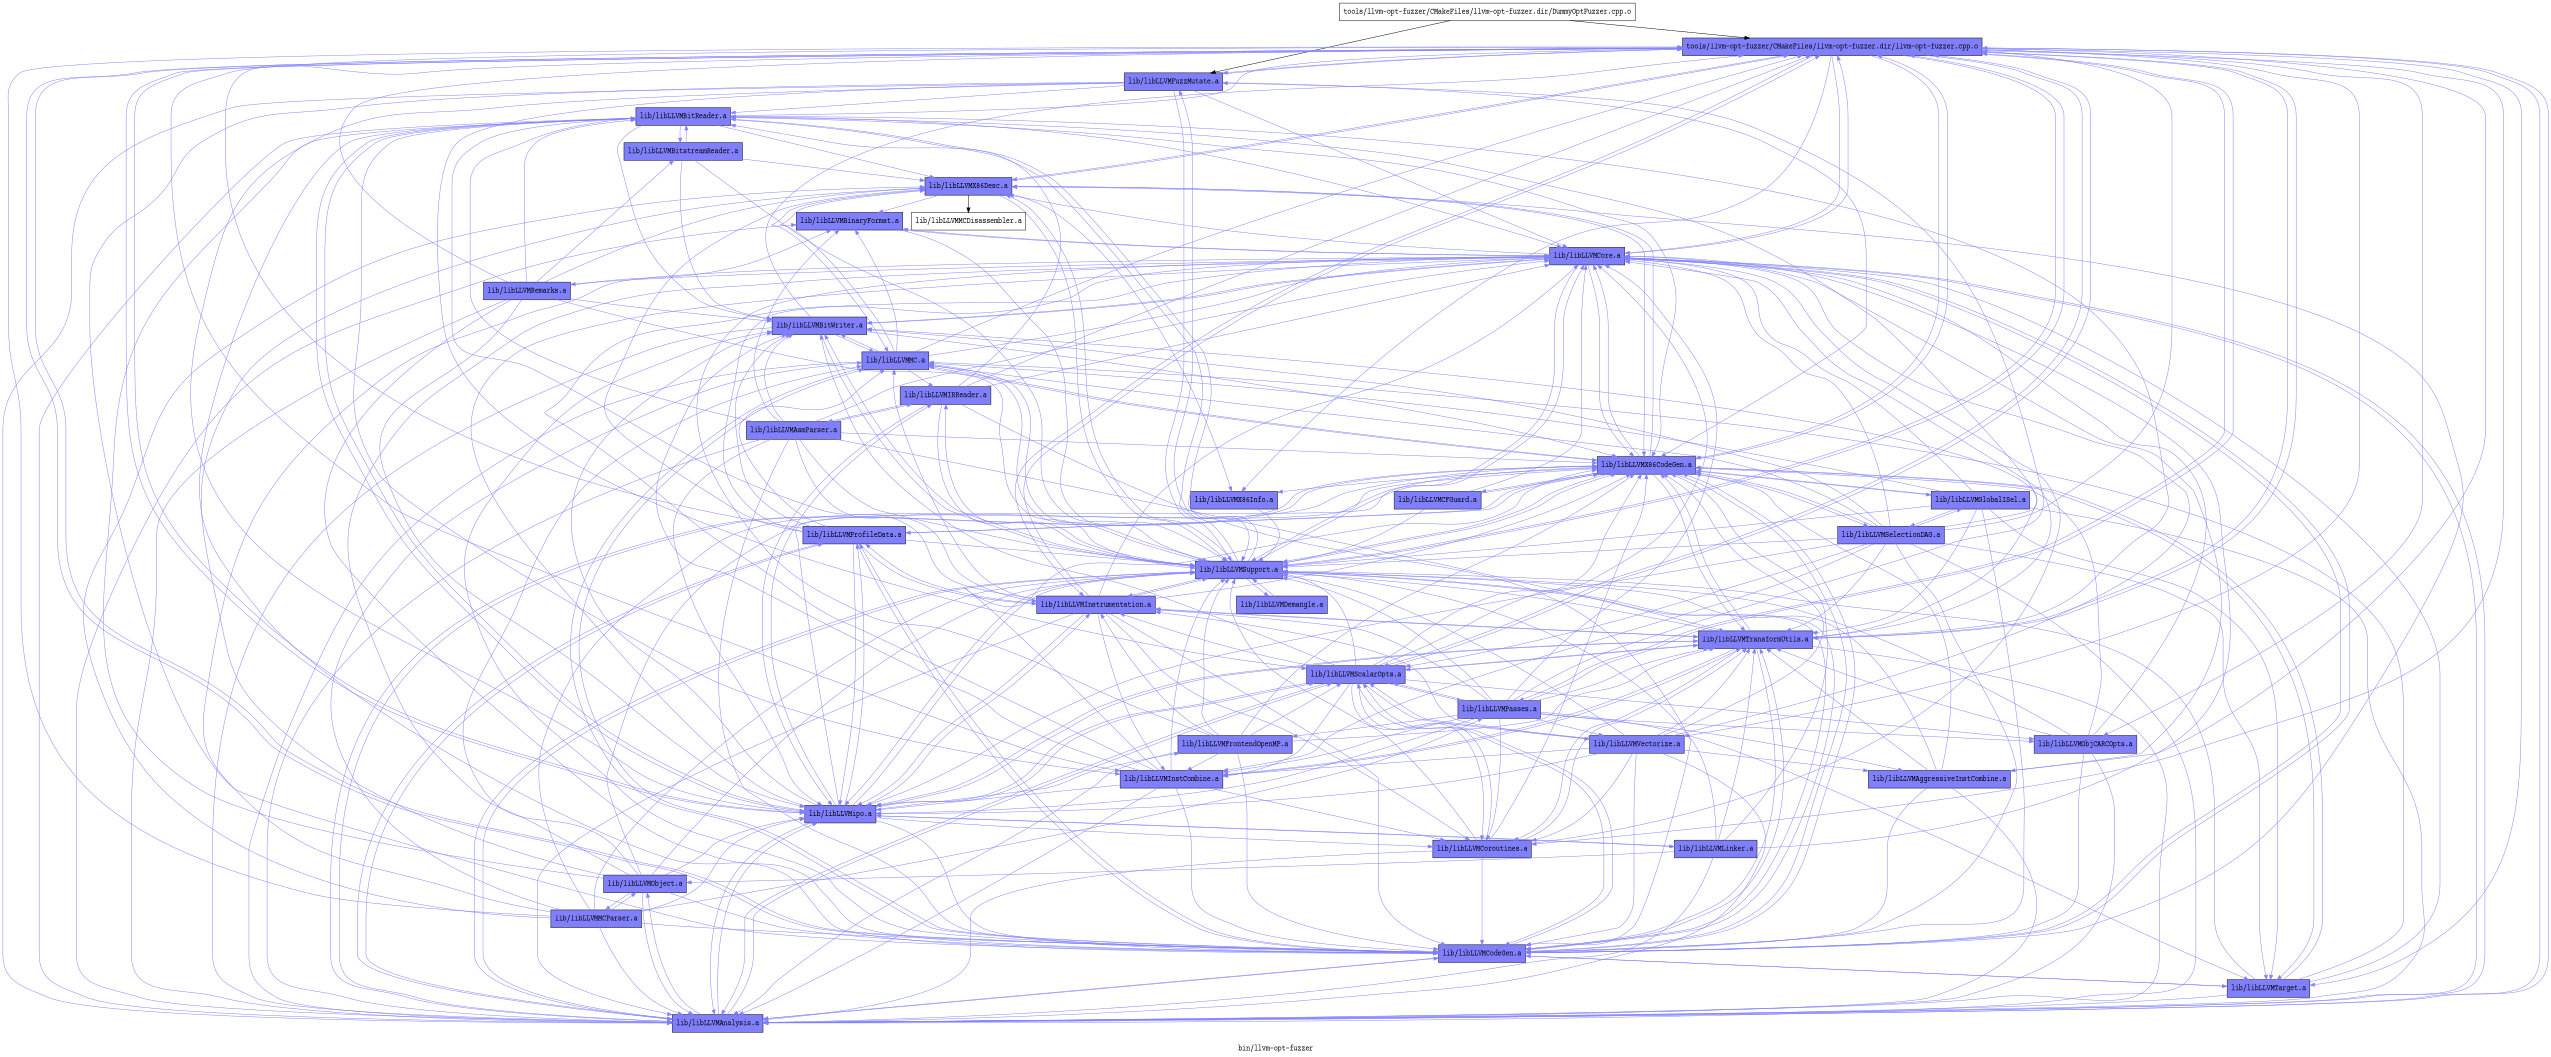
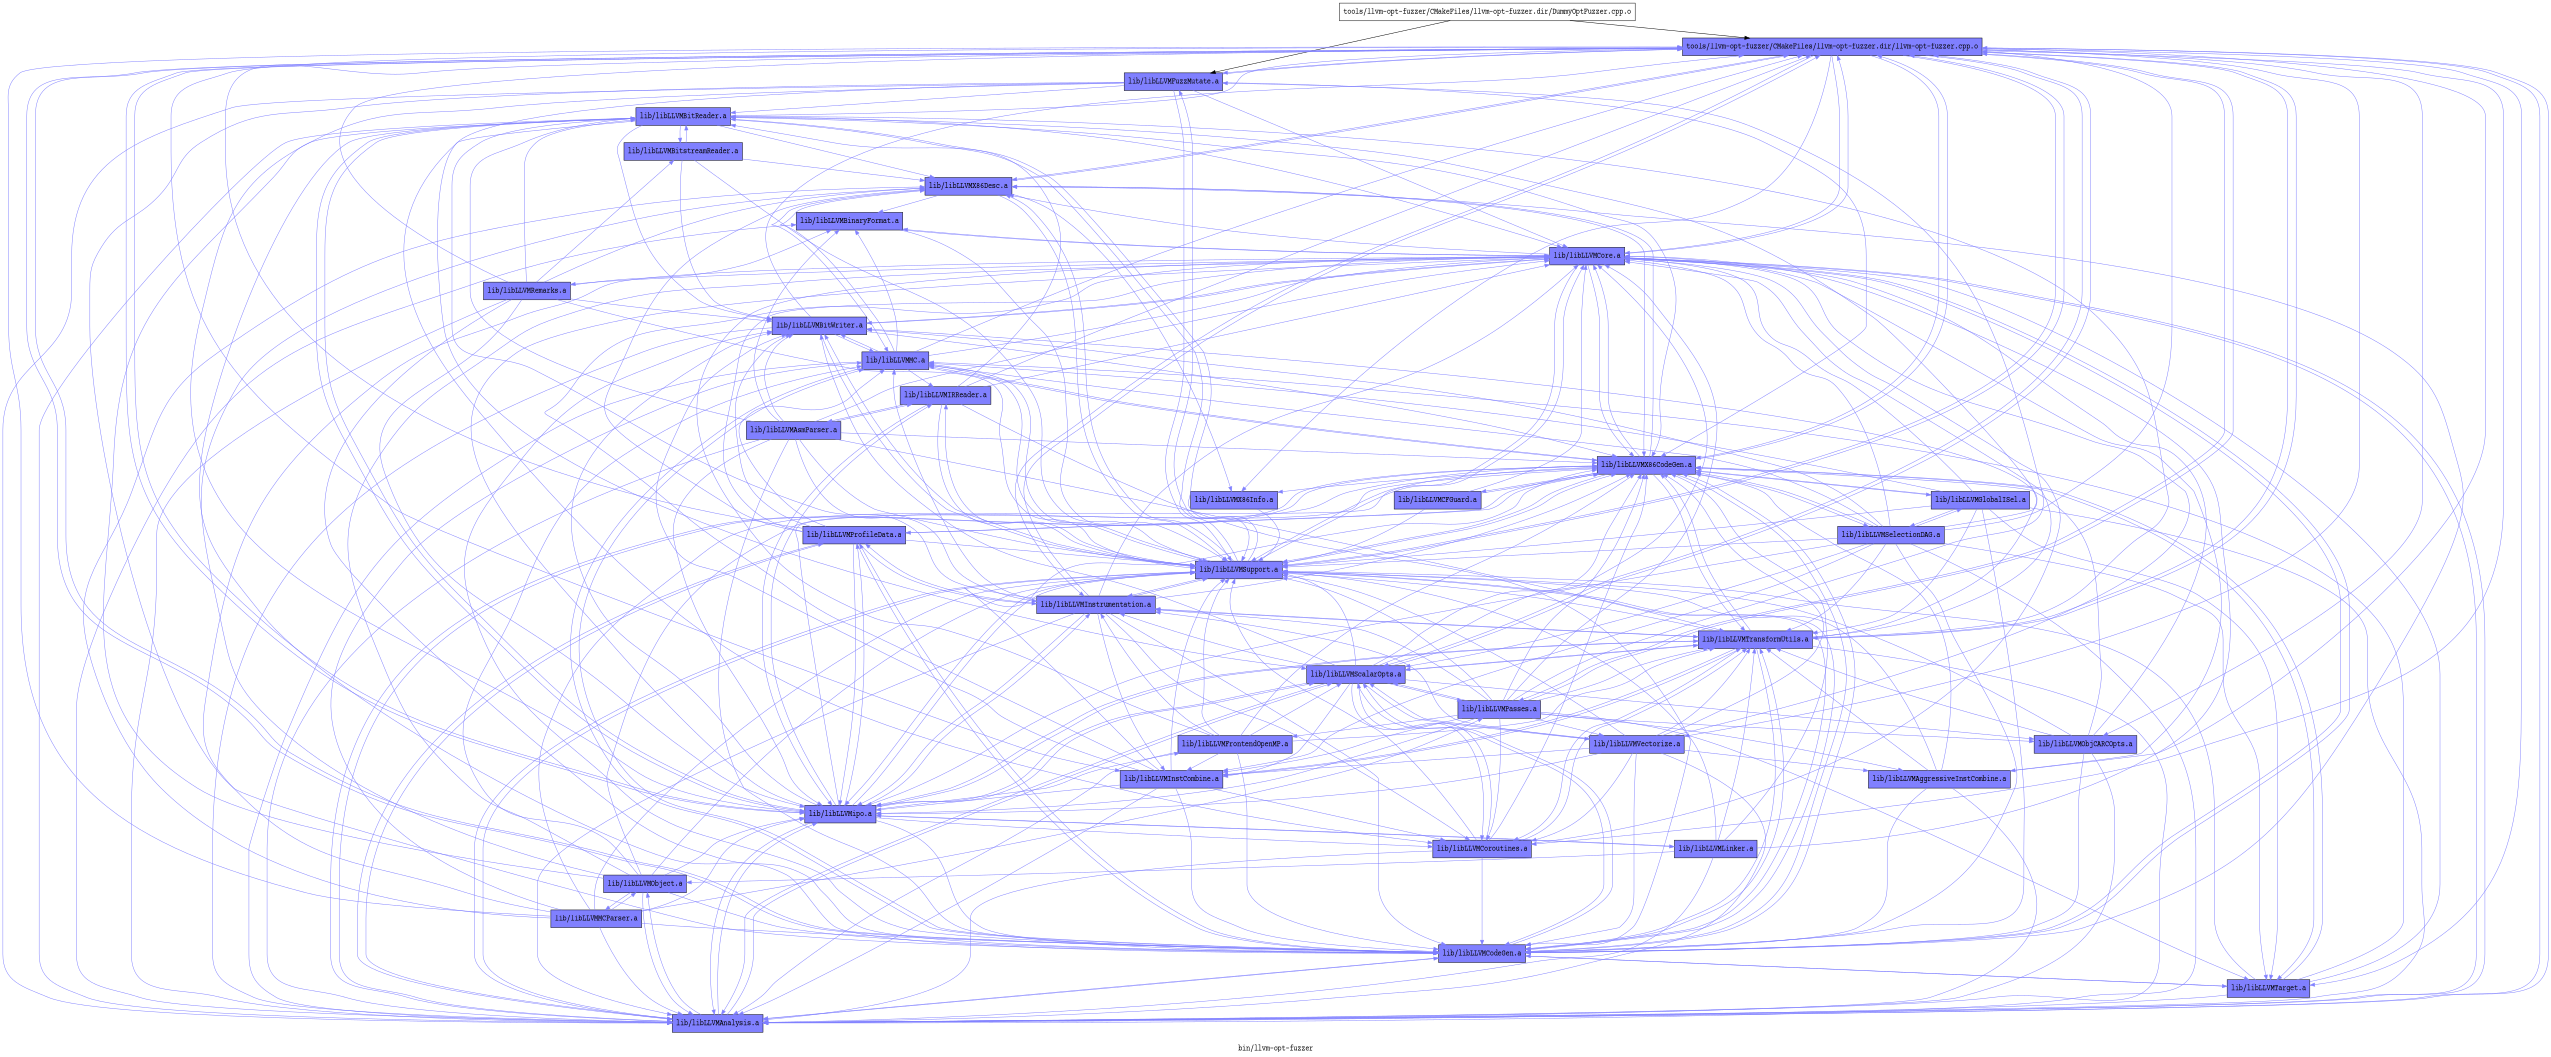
node "lib/libLLVMMCDisassembler.a": removed
edge "lib/libLLVMBitReader.a" -> "lib/libLLVMInstCombine.a": now "lib/libLLVMBitReader.a" -> "lib/libLLVMCoroutines.a"
node "lib/libLLVMDemangle.a": removed
edge "lib/libLLVMPasses.a" -> "lib/libLLVMX86CodeGen.a": added
